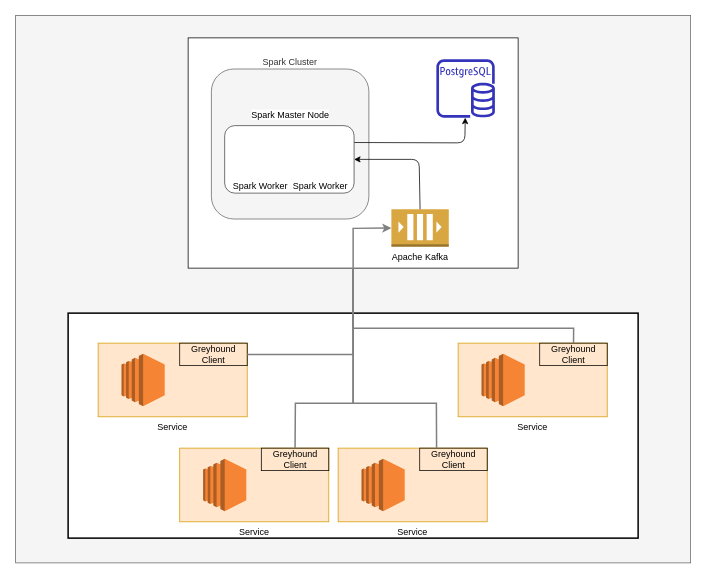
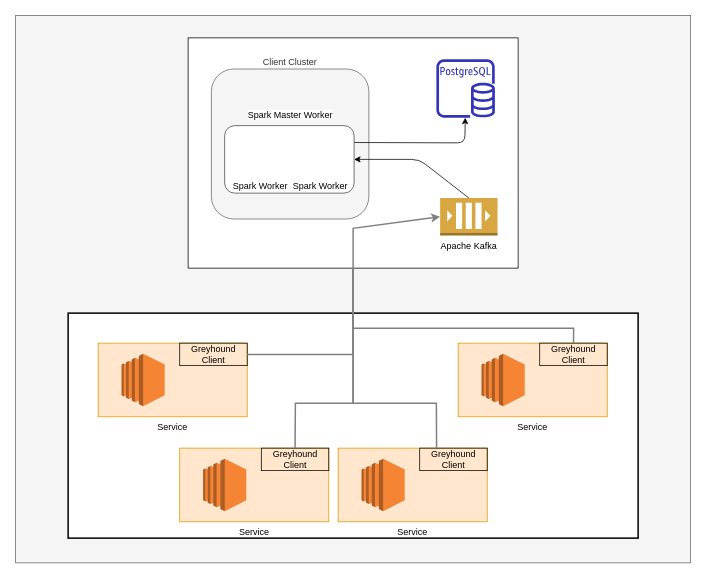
node "Spark Cluster": label "Spark Cluster" -> "Client Cluster"
node "Spark Master Node": label "Spark Master Node" -> "Spark Master Worker"
node "Apache Kafka": moved (420, 228) -> (469, 217)
